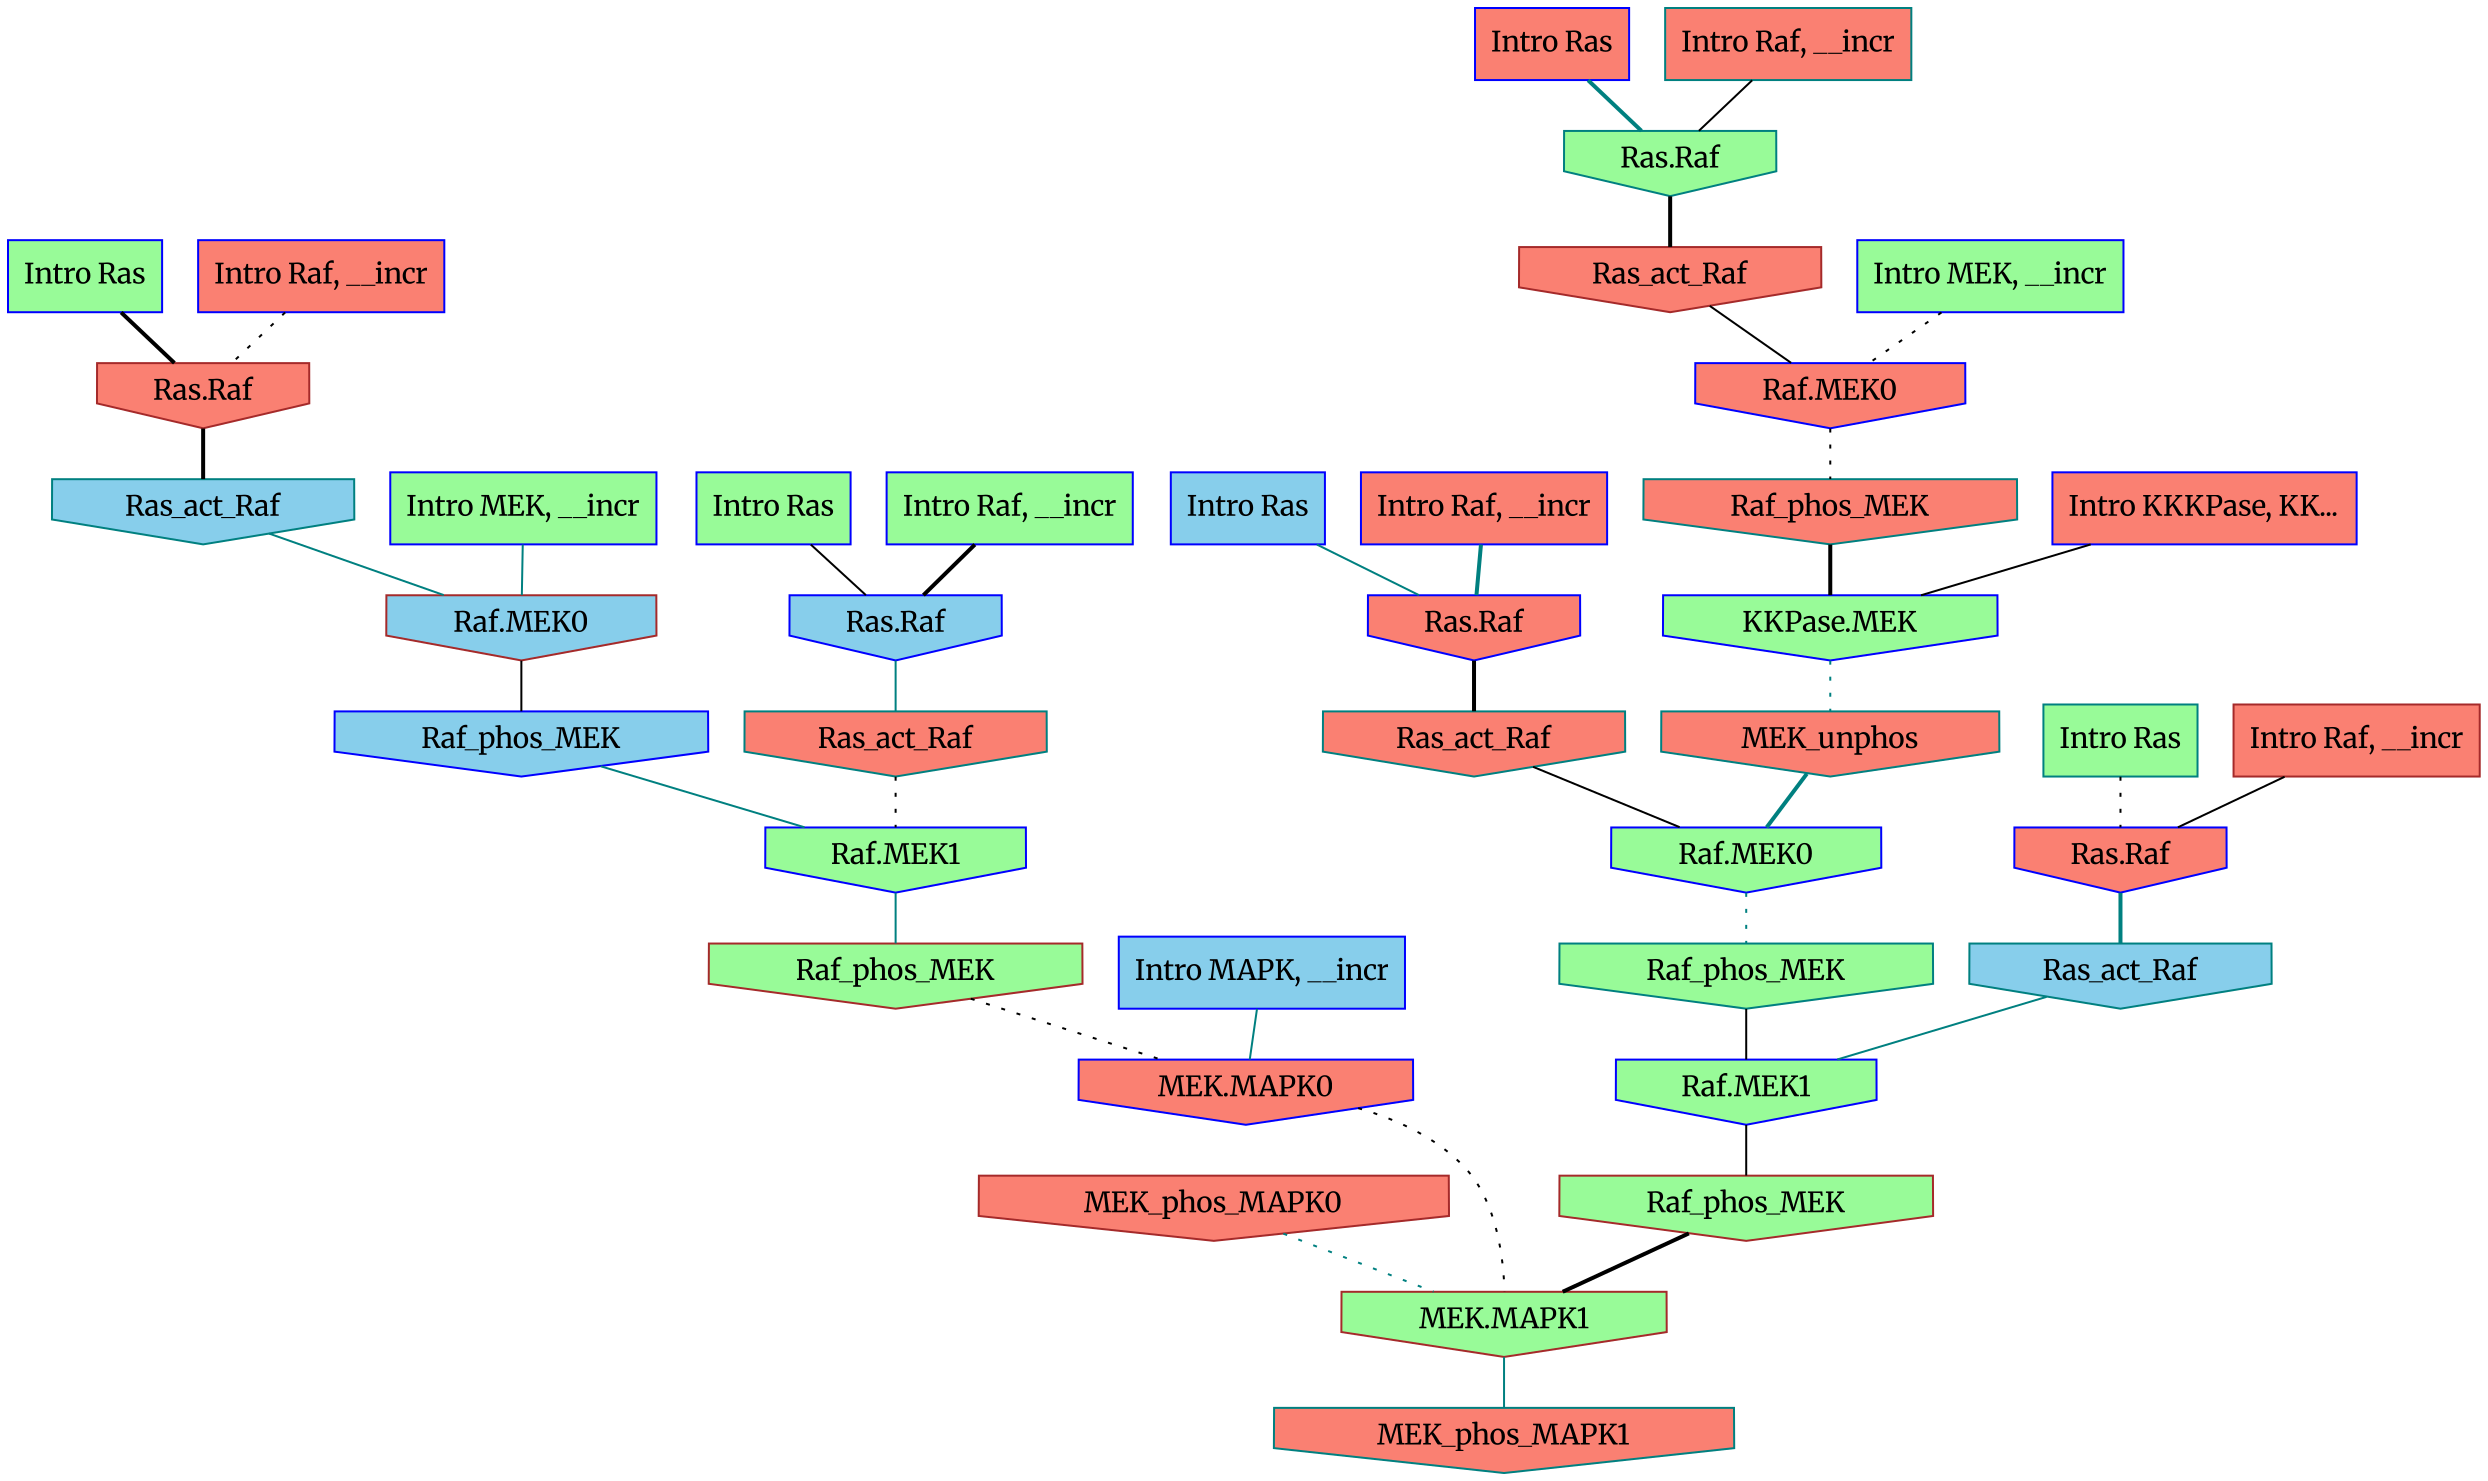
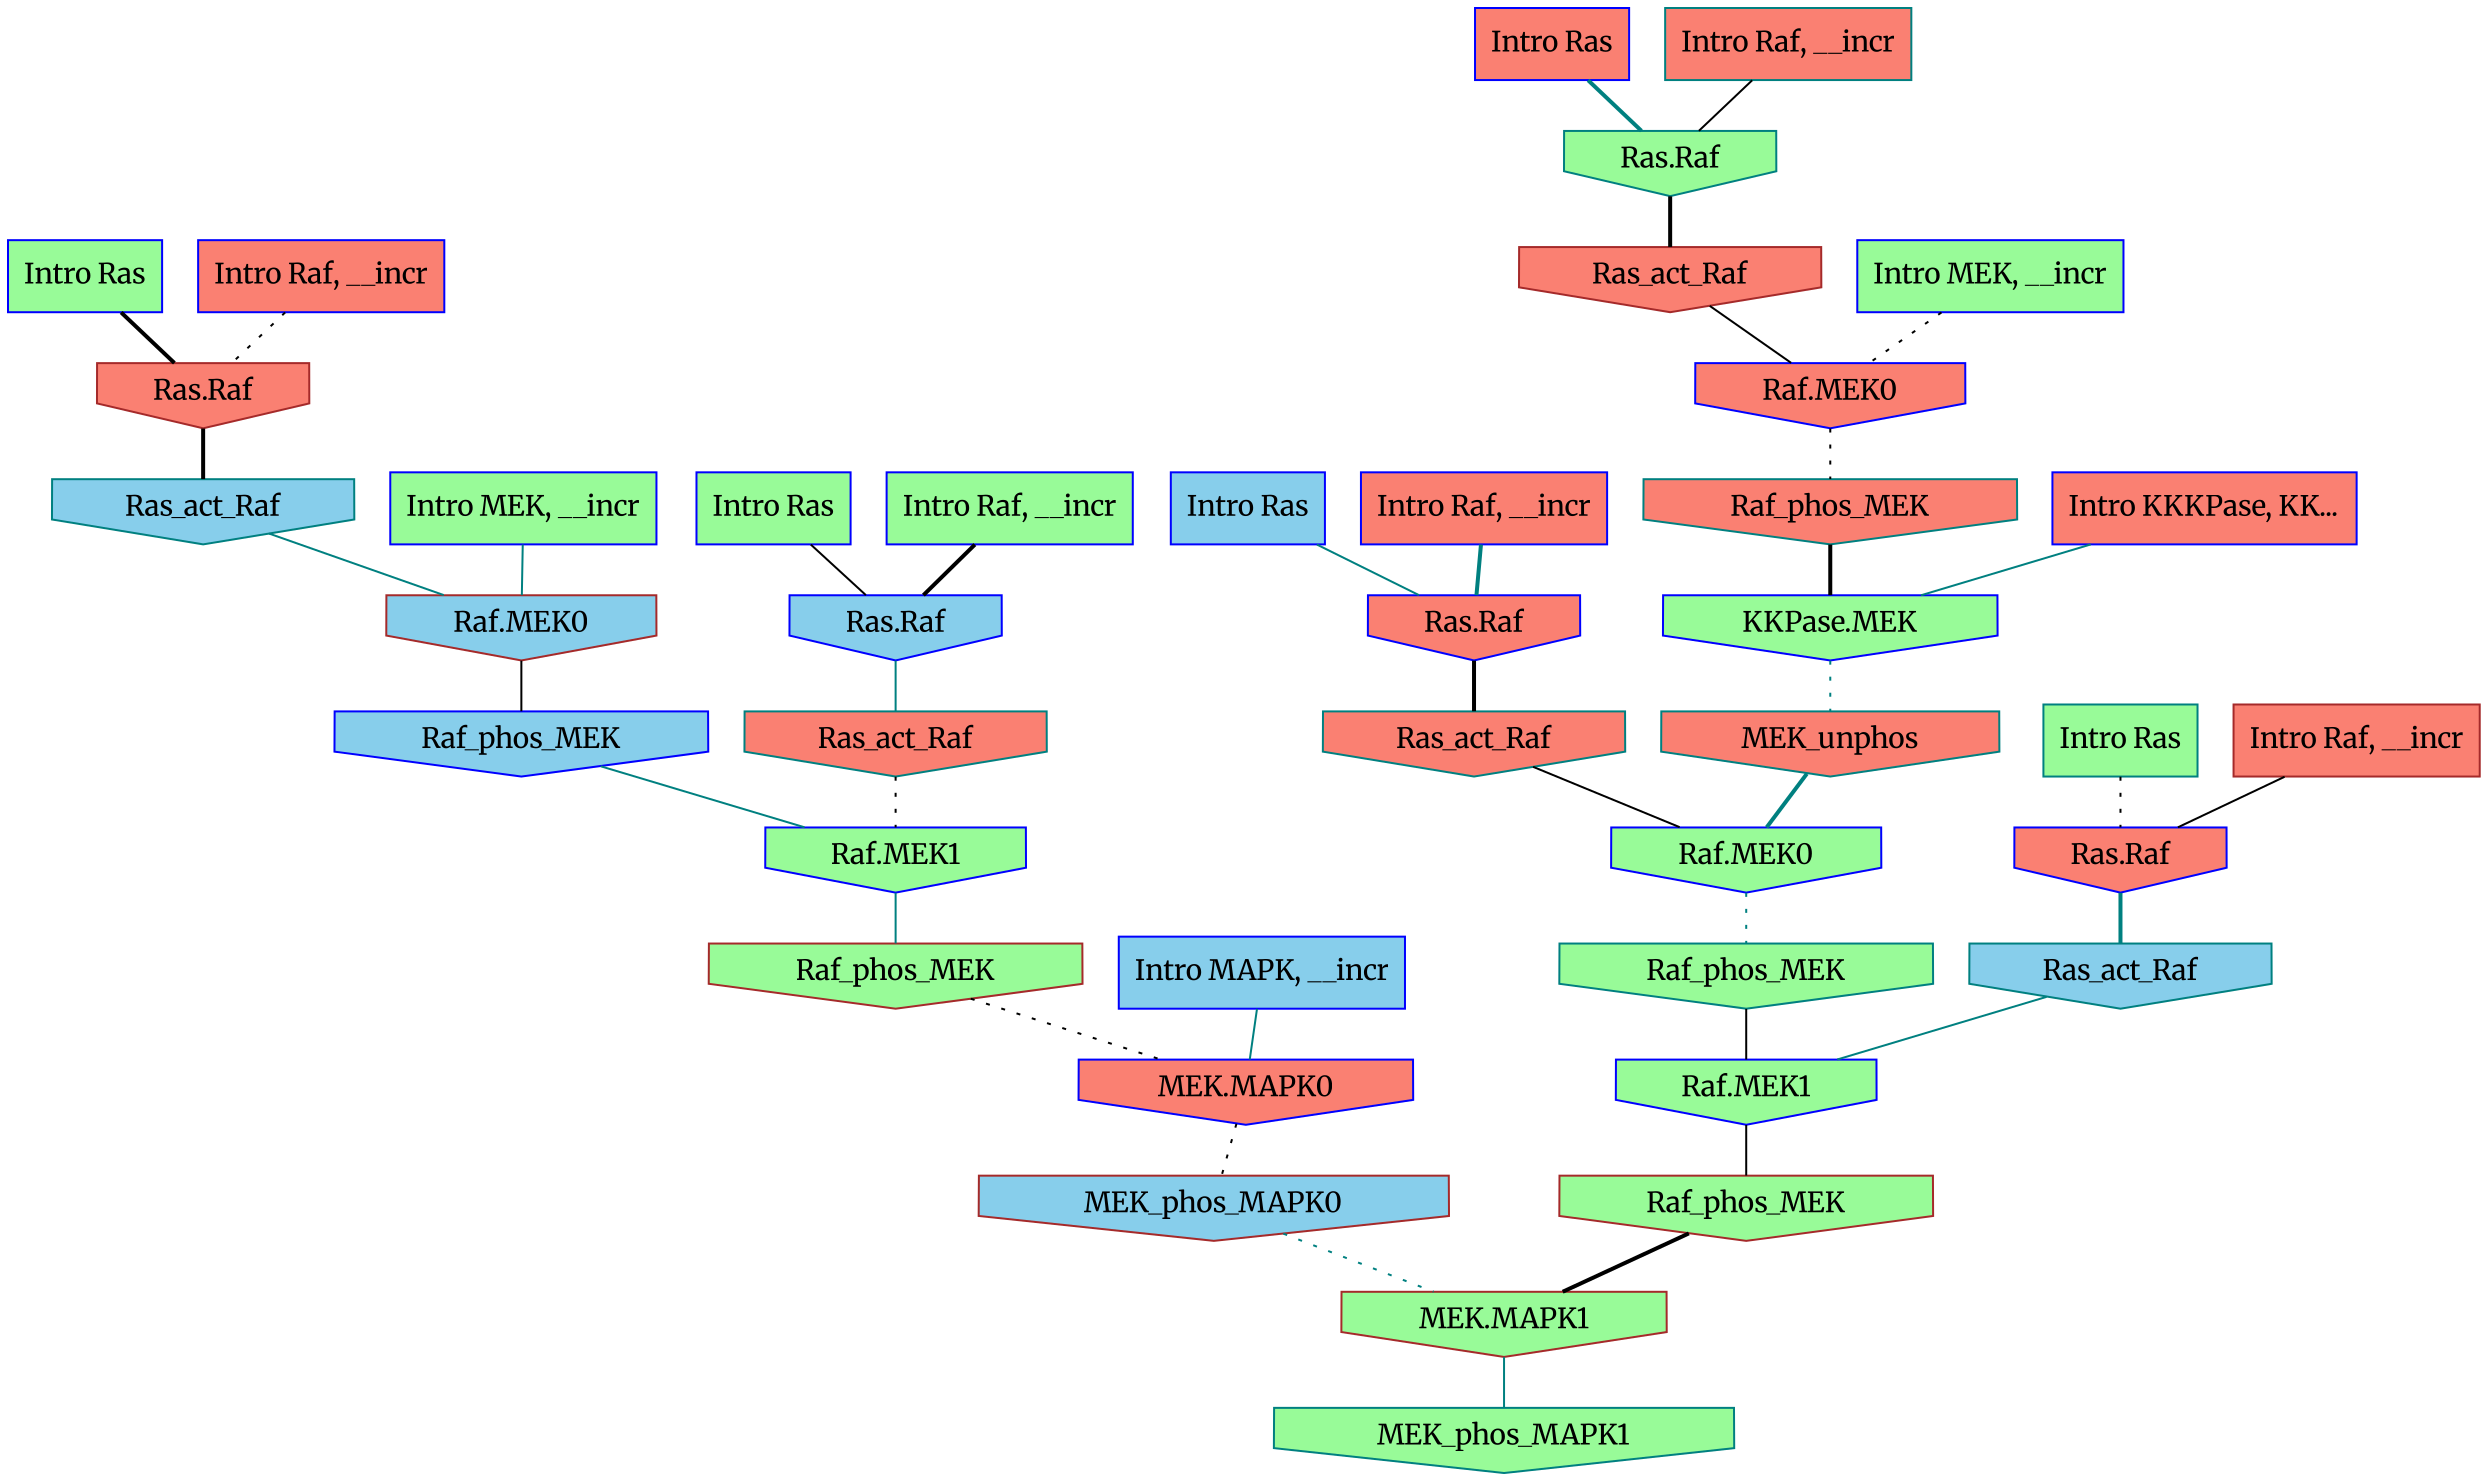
edge "Intro KKKPase, KK..." -- "KKPase.MEK": color black -> teal
edge "MEK.MAPK0" -- "MEK.MAPK1": now "MEK.MAPK0" -- "MEK_phos_MAPK0"
node "MEK_phos_MAPK0": fillcolor salmon -> skyblue
node "MEK_phos_MAPK1": fillcolor salmon -> palegreen
